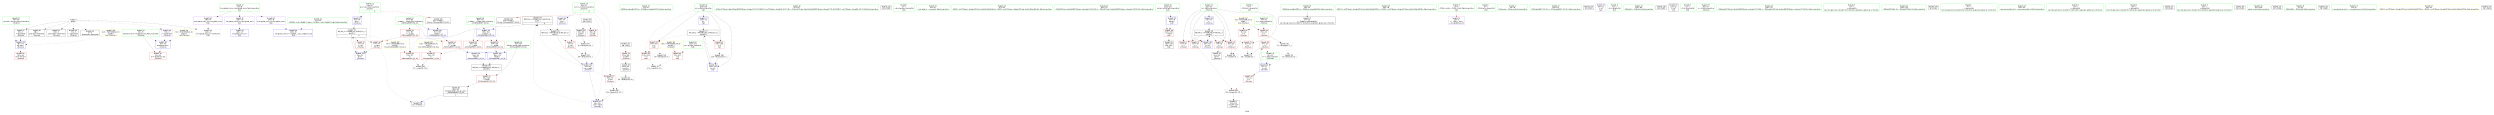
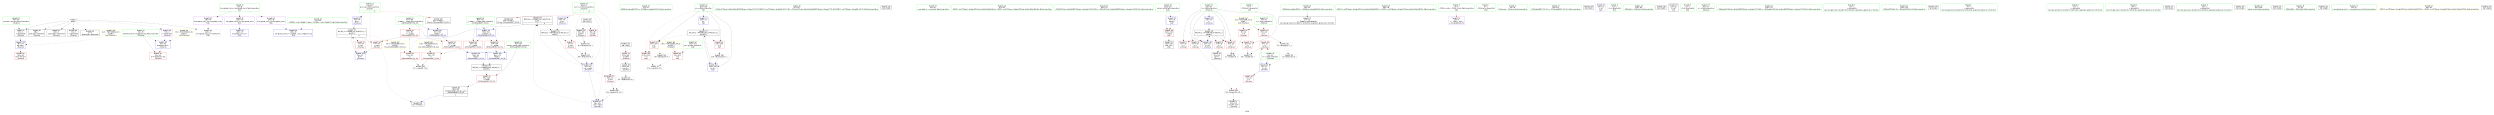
node "NodeID: 1": removed
node "NodeID: 35": removed
edge "NodeID: 20" -> "NodeID: 102": now "NodeID: 20" -> "NodeID: 47"
edge "NodeID: 68" -> "NodeID: 22": reversed
